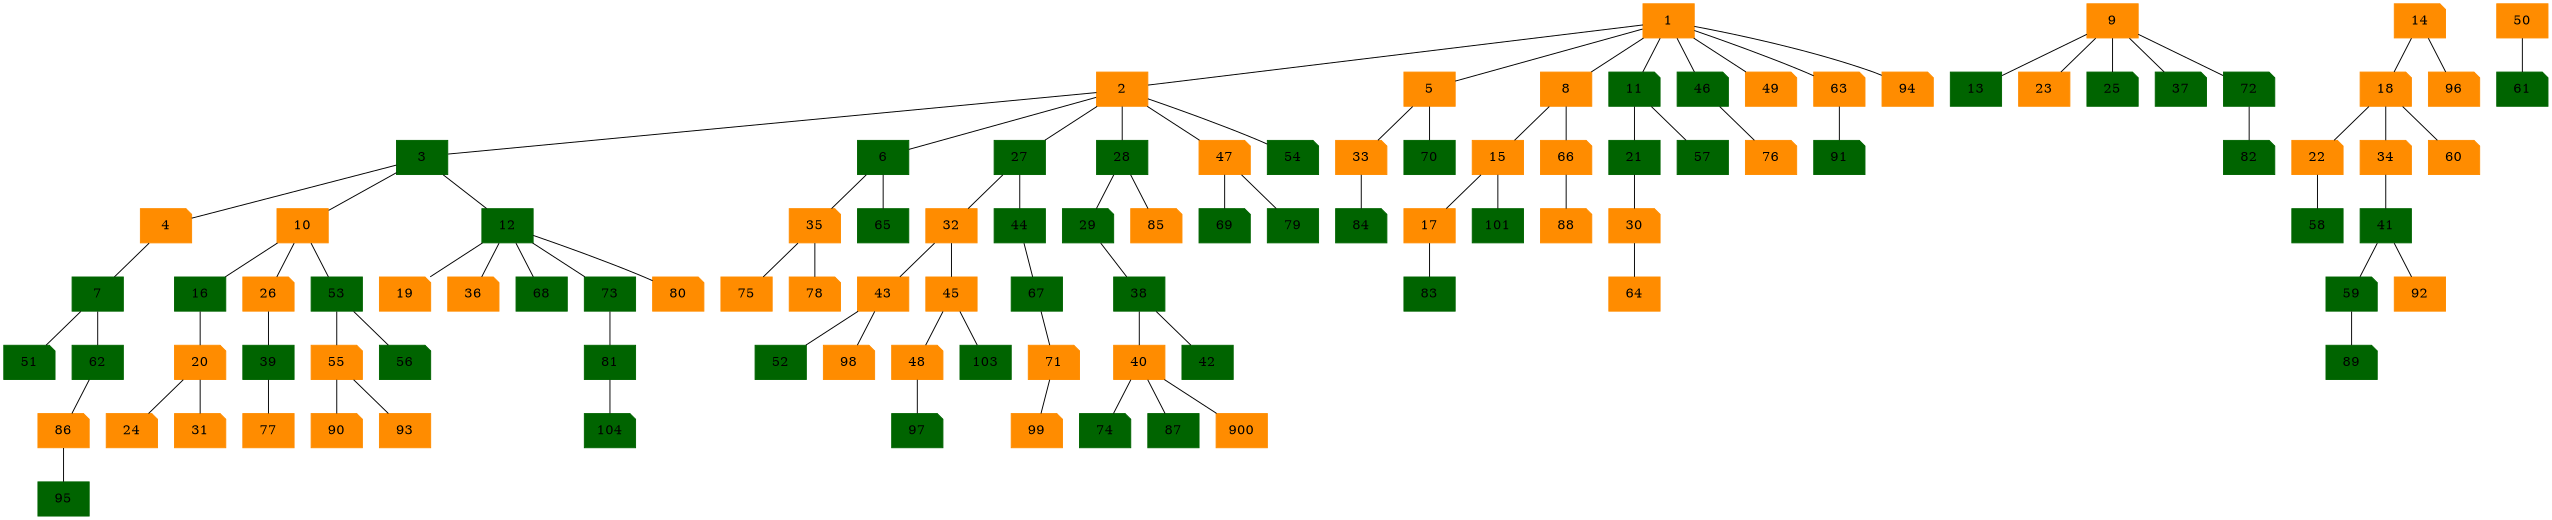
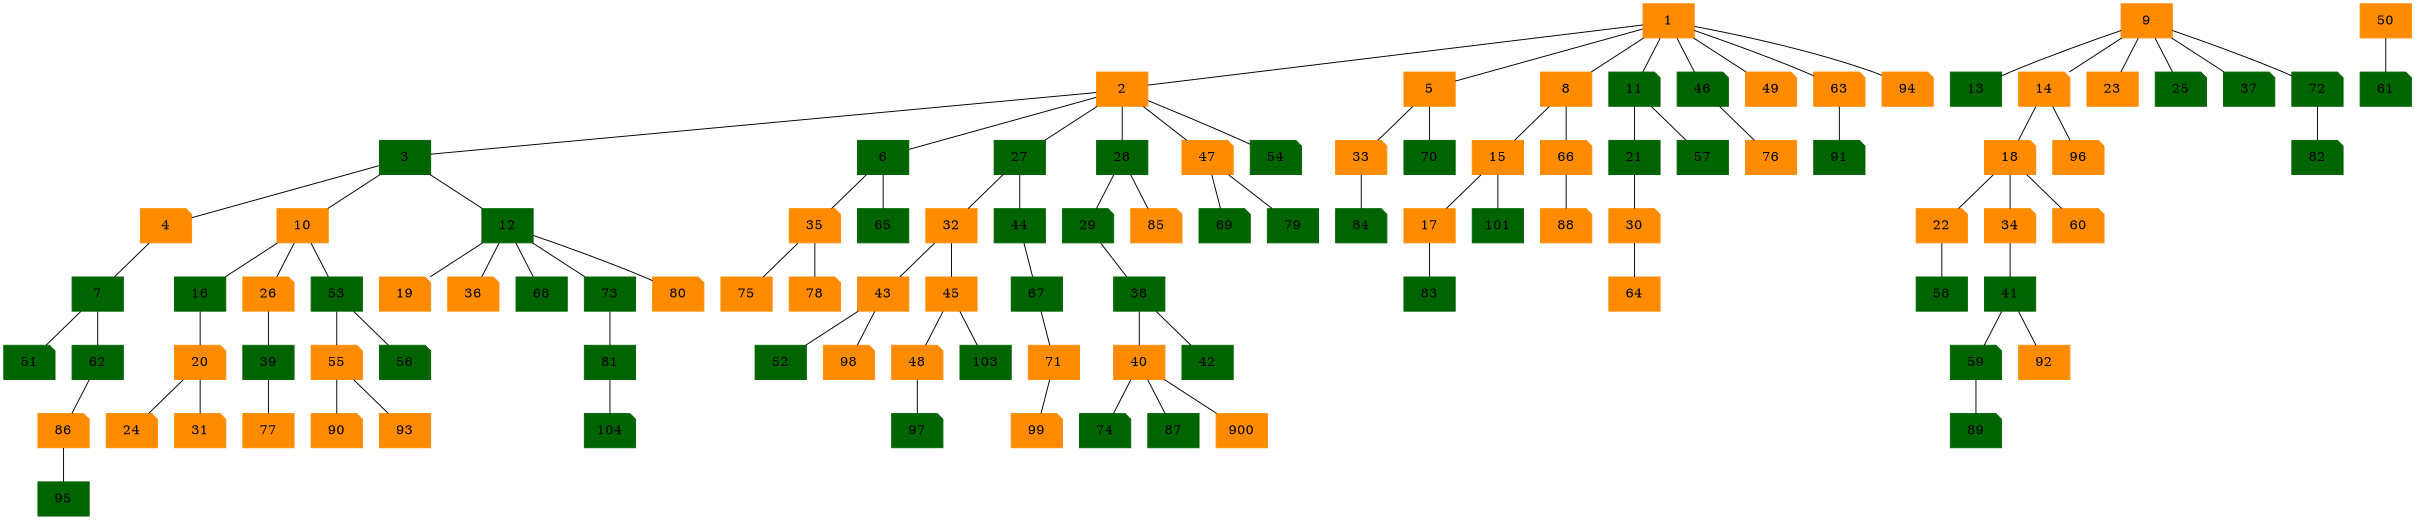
edge "9" -- "14": added
node "76": shape note -> box
node "71": shape note -> box
